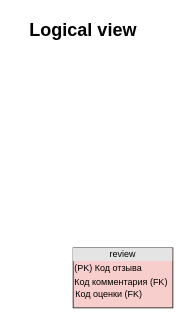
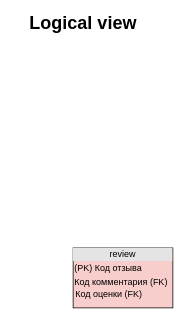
node "Logical view": moved (83, 30) -> (83, 23)
